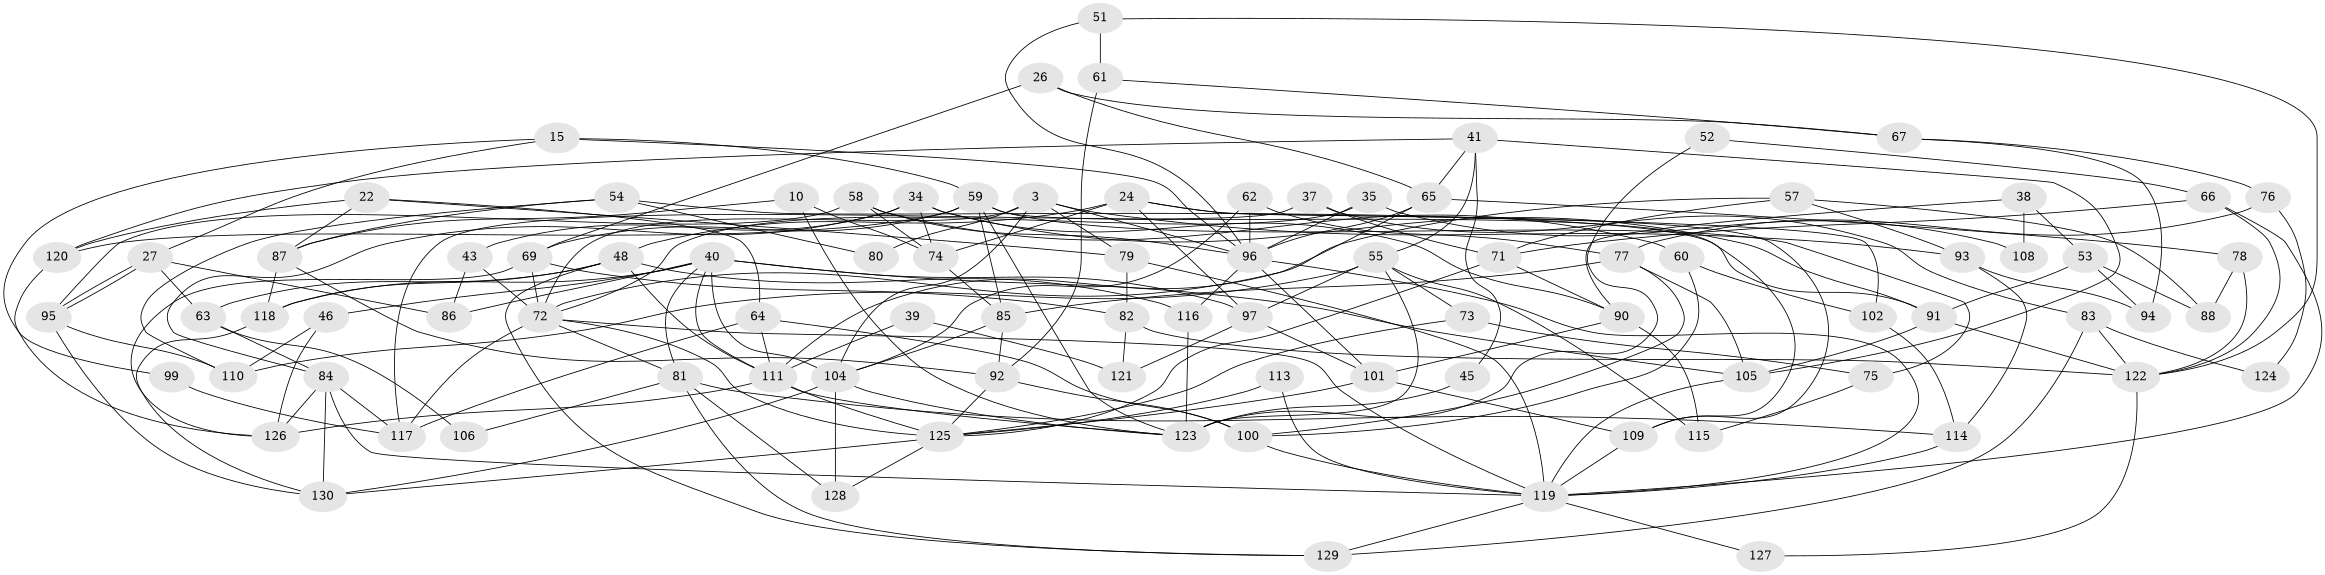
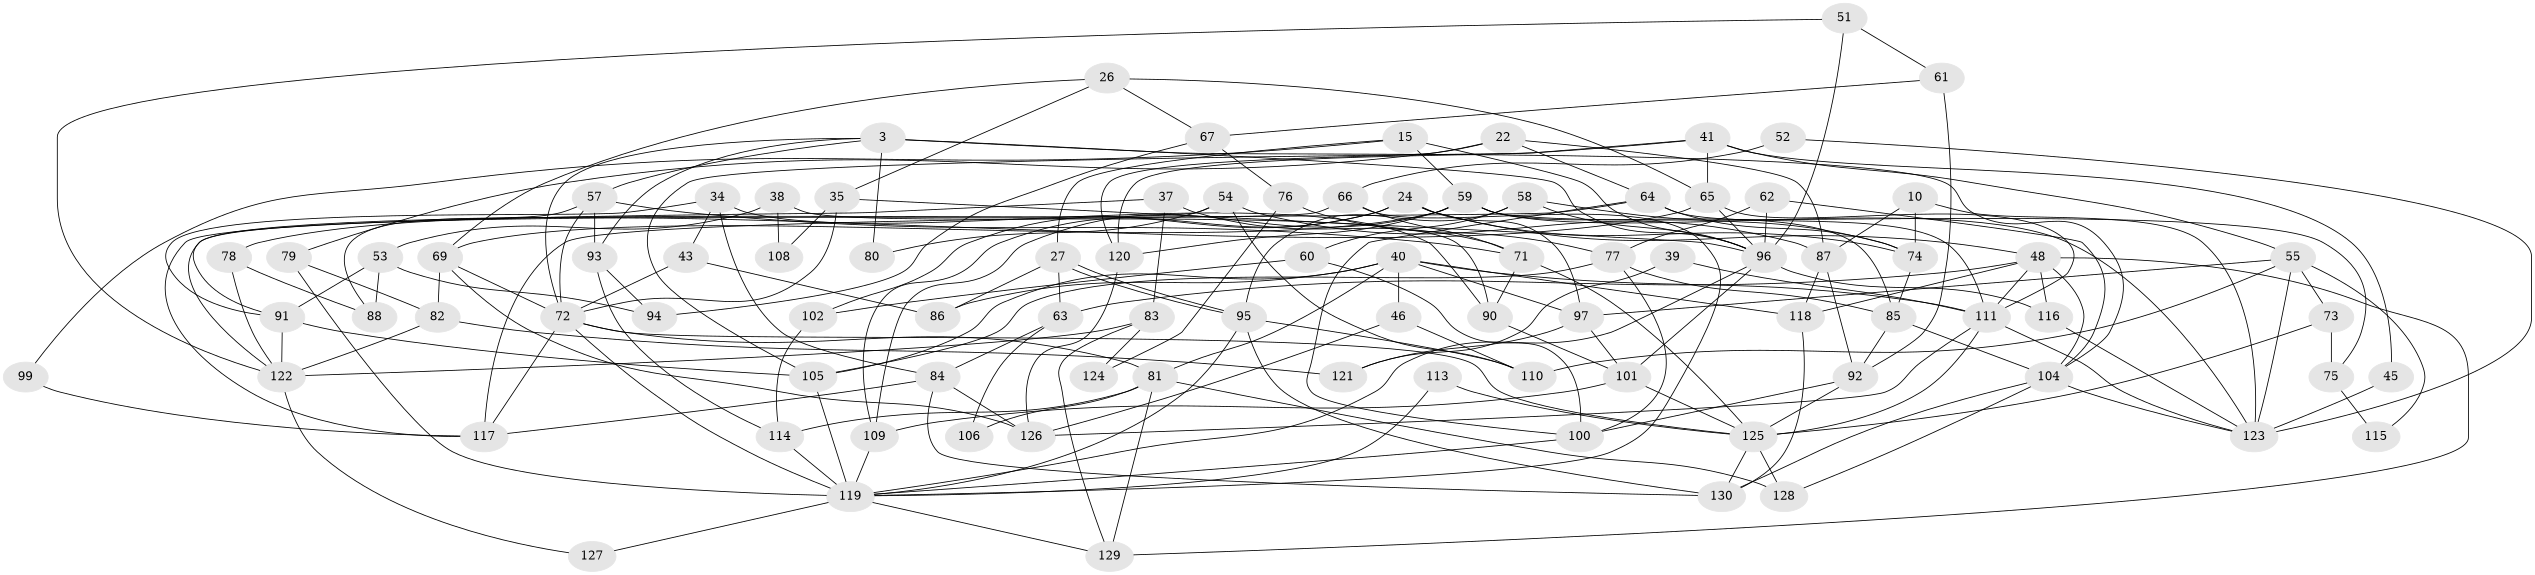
edge "26" -- "35": added
edge "34" -- "74": now "64" -- "74"
edge "3" -- "79": now "3" -- "57"
edge "40" -- "104": now "48" -- "104"
edge "90" -- "115": removed
edge "84" -- "119": now "95" -- "119"
